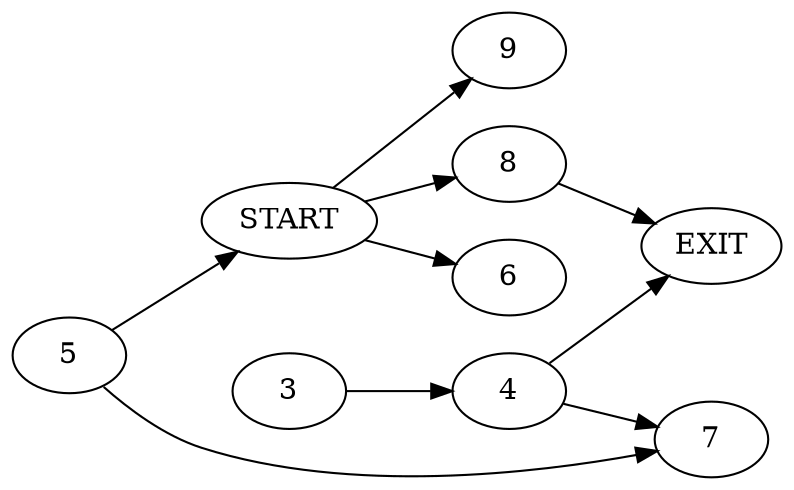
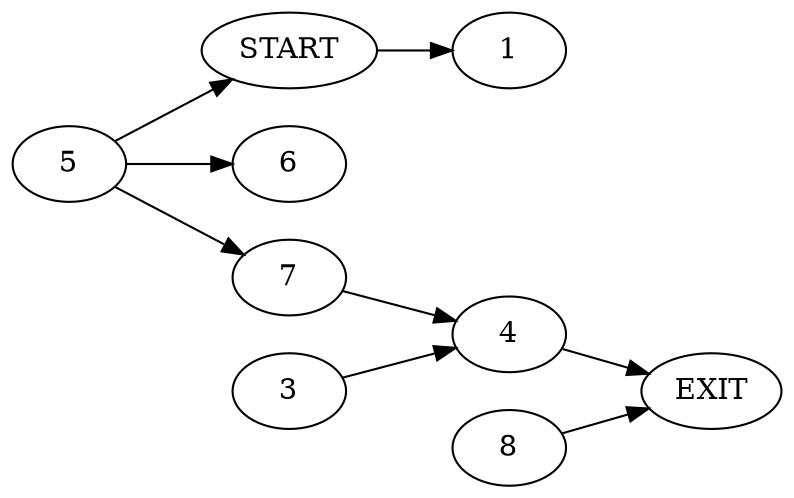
node "9": label "9" -> "1"
edge "START" -> "8": removed
edge "START" -> "6": now "5" -> "6"
edge "4" -> "7": reversed
